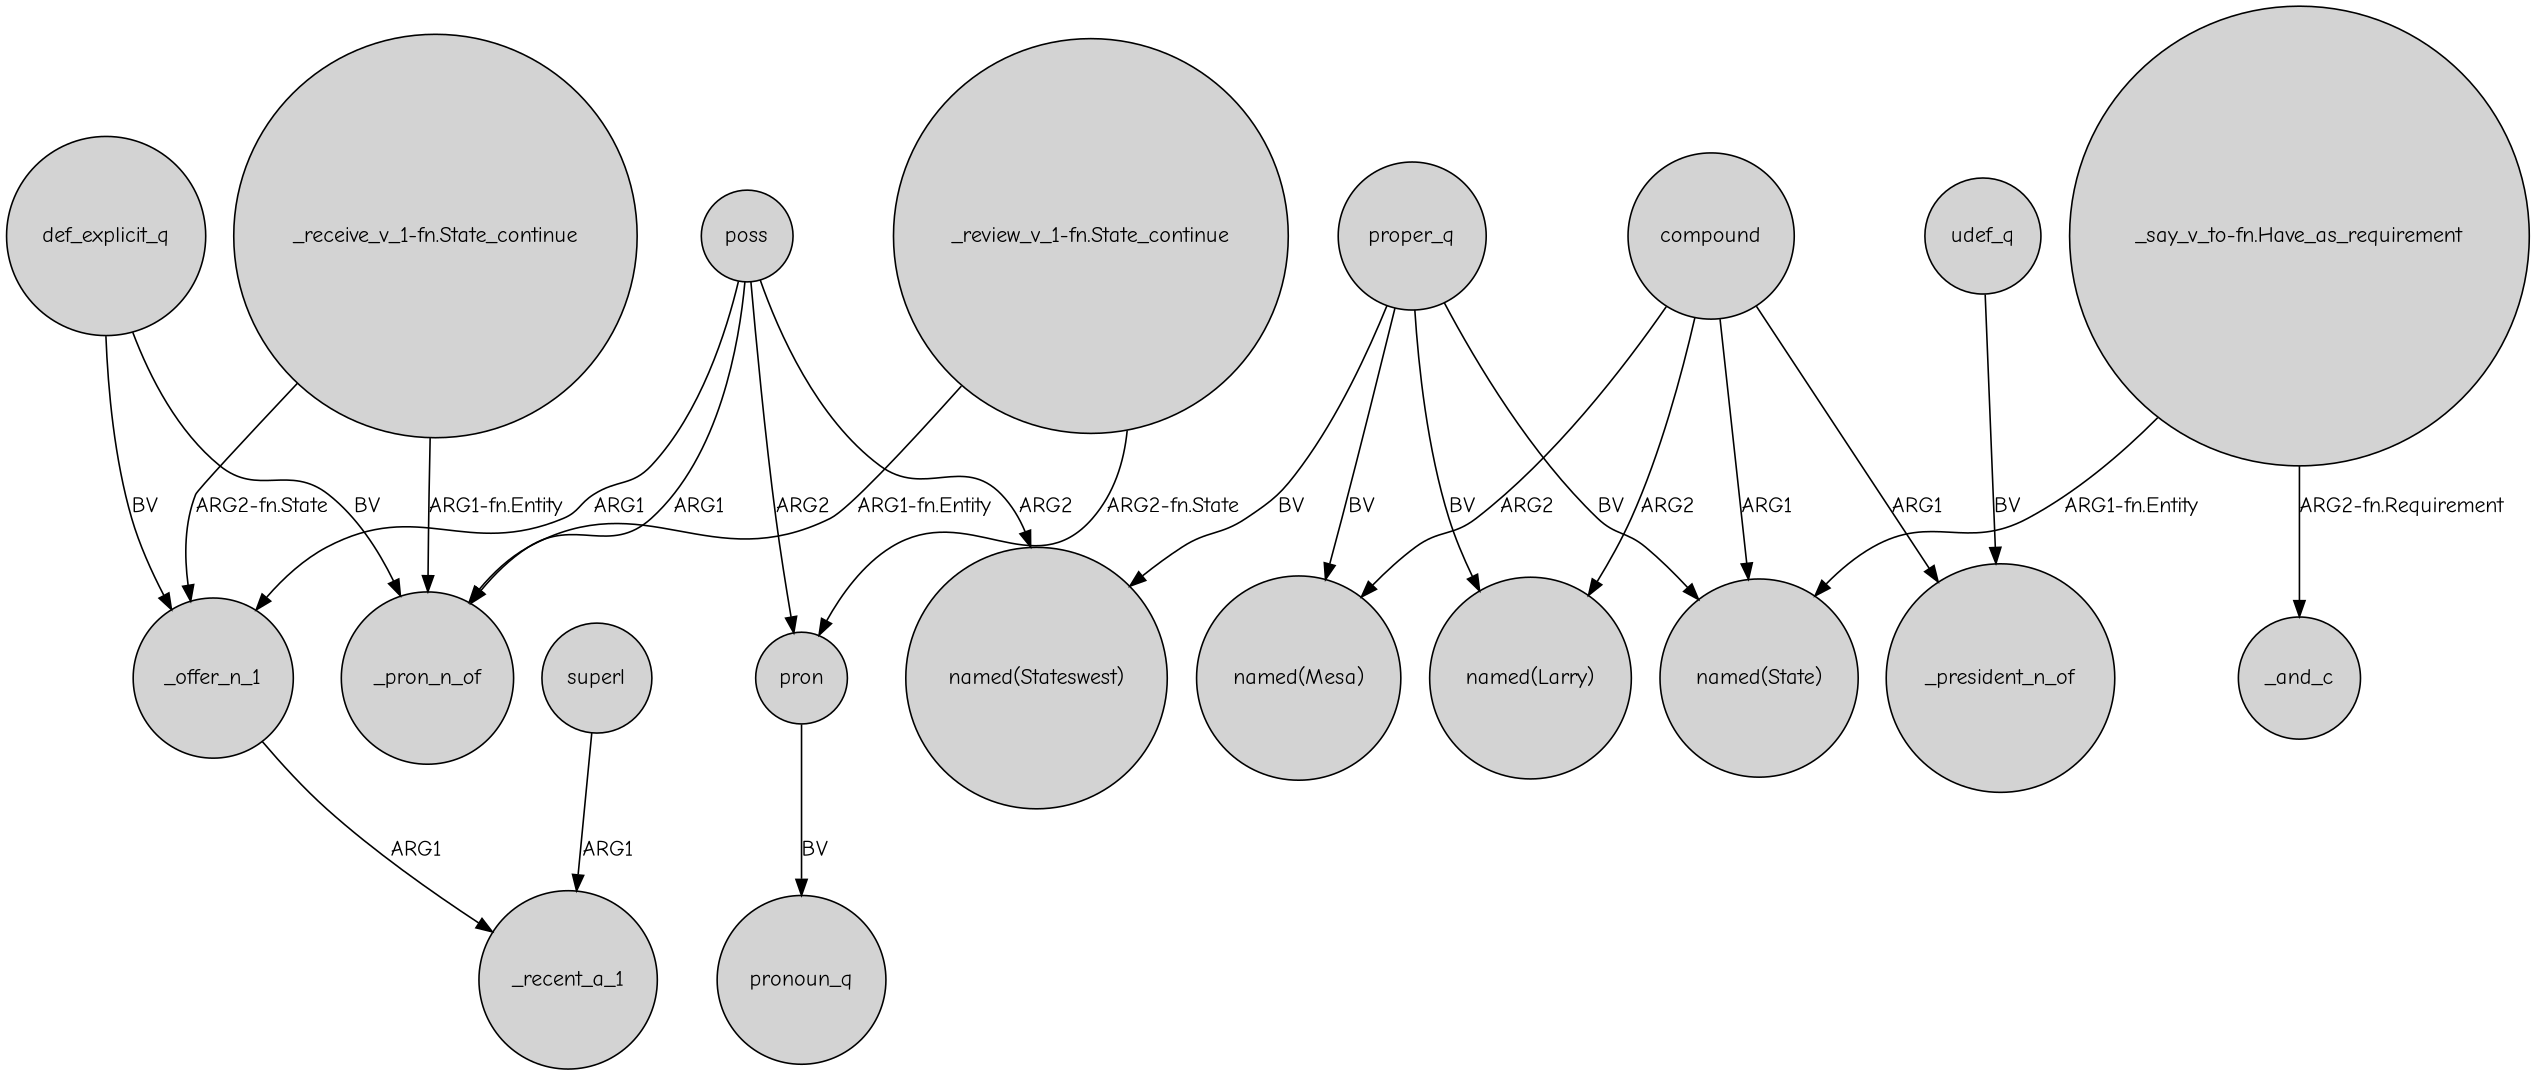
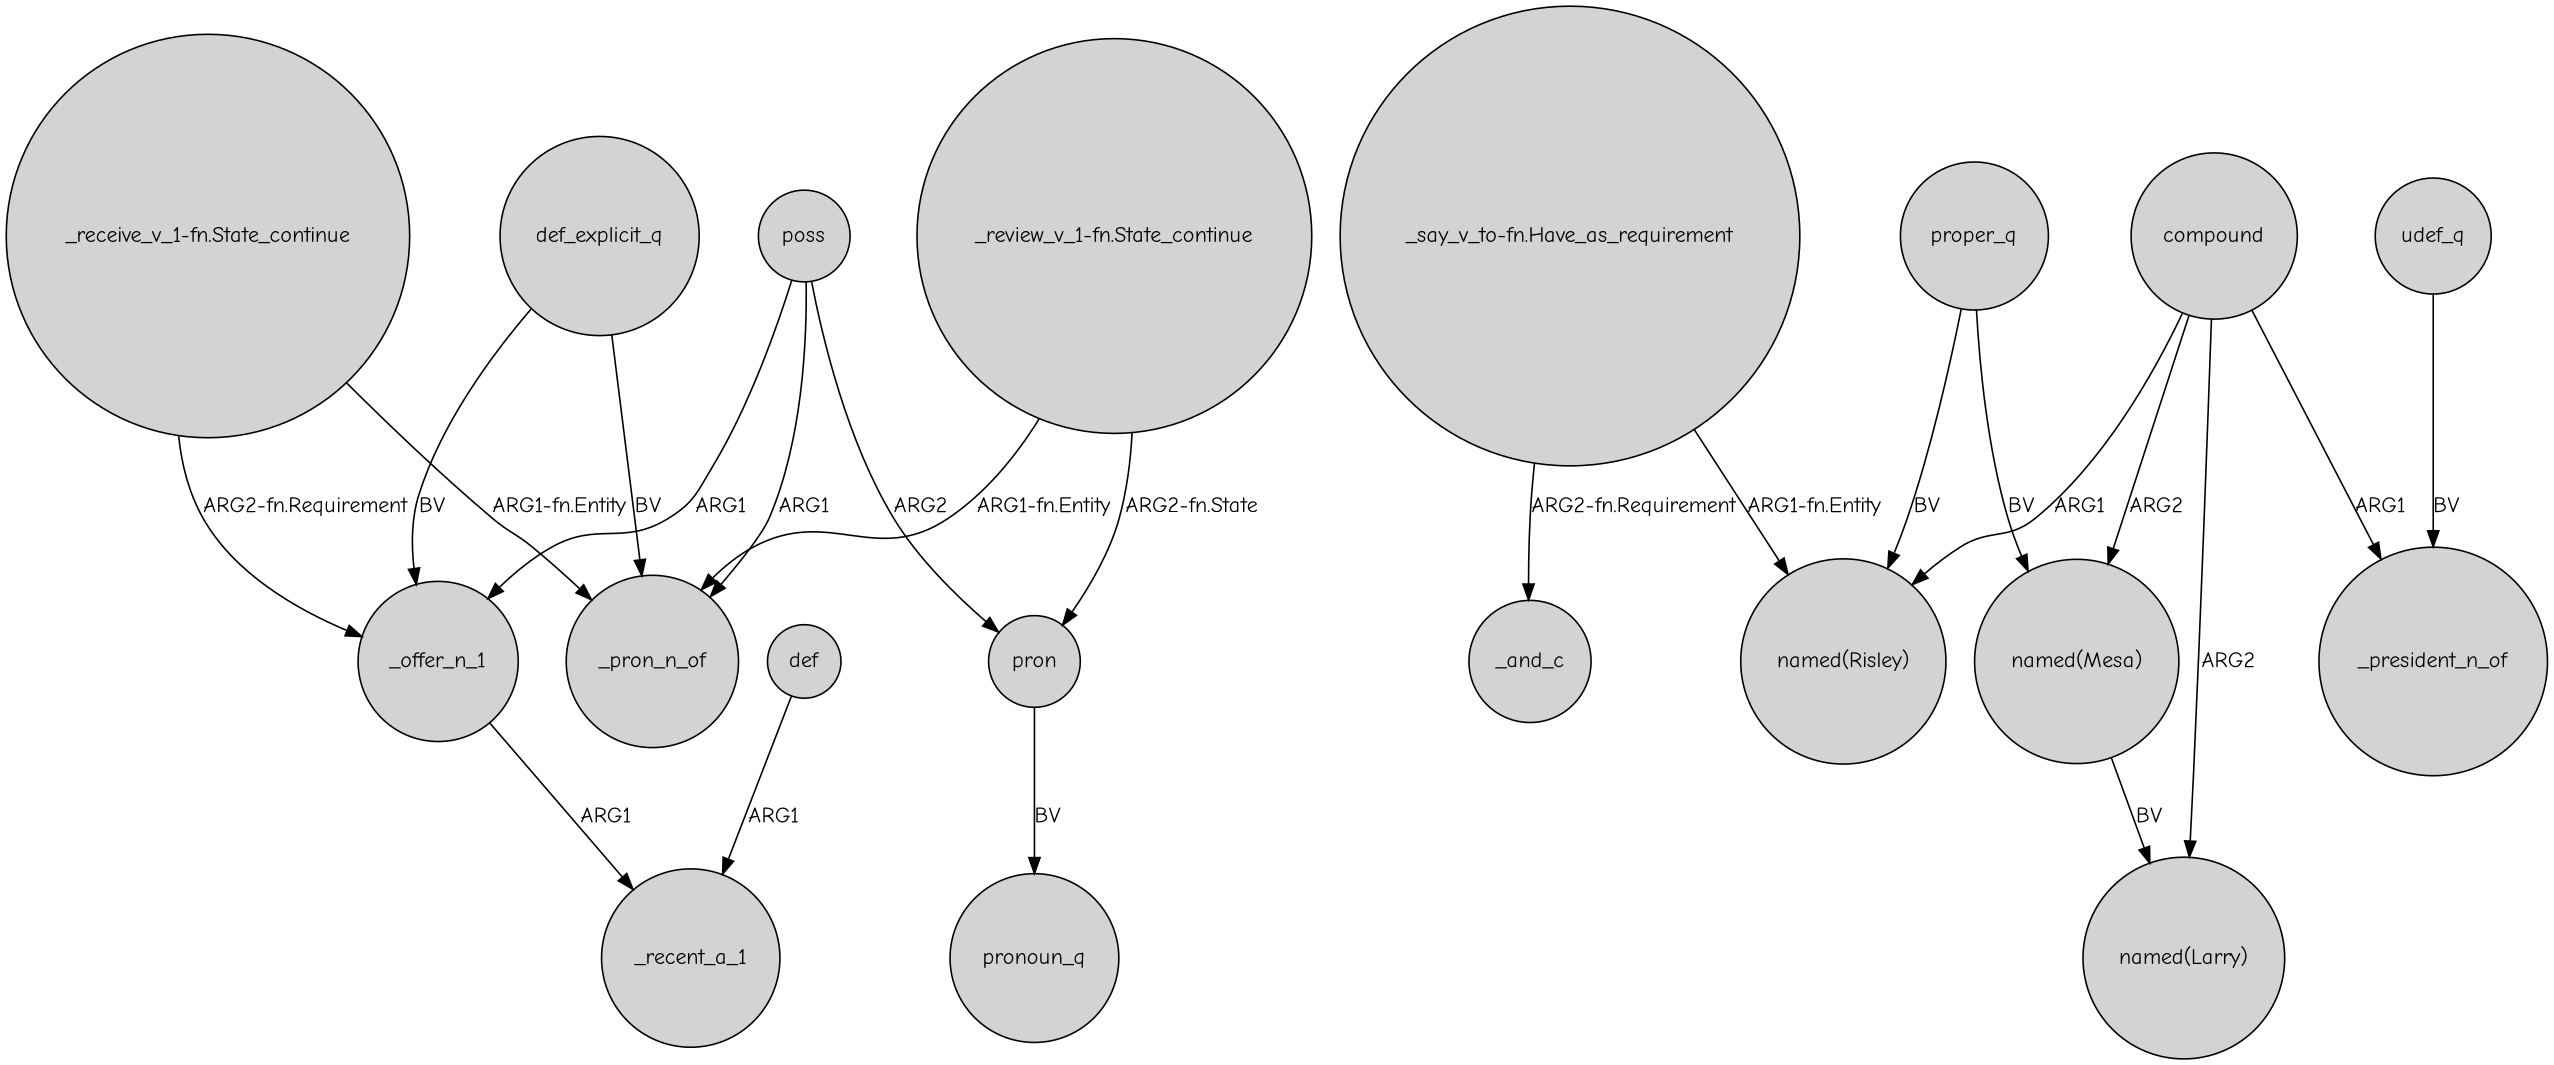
edge "proper_q" -> "named(Larry)": now "named(Mesa)" -> "named(Larry)"
edge "_receive_v_1-fn.State_continue" -> "_offer_n_1": label "ARG2-fn.State" -> "ARG2-fn.Requirement"
node "superl": label "superl" -> "def"
node "named(Stateswest)": removed
node "named(State)": label "named(State)" -> "named(Risley)"
